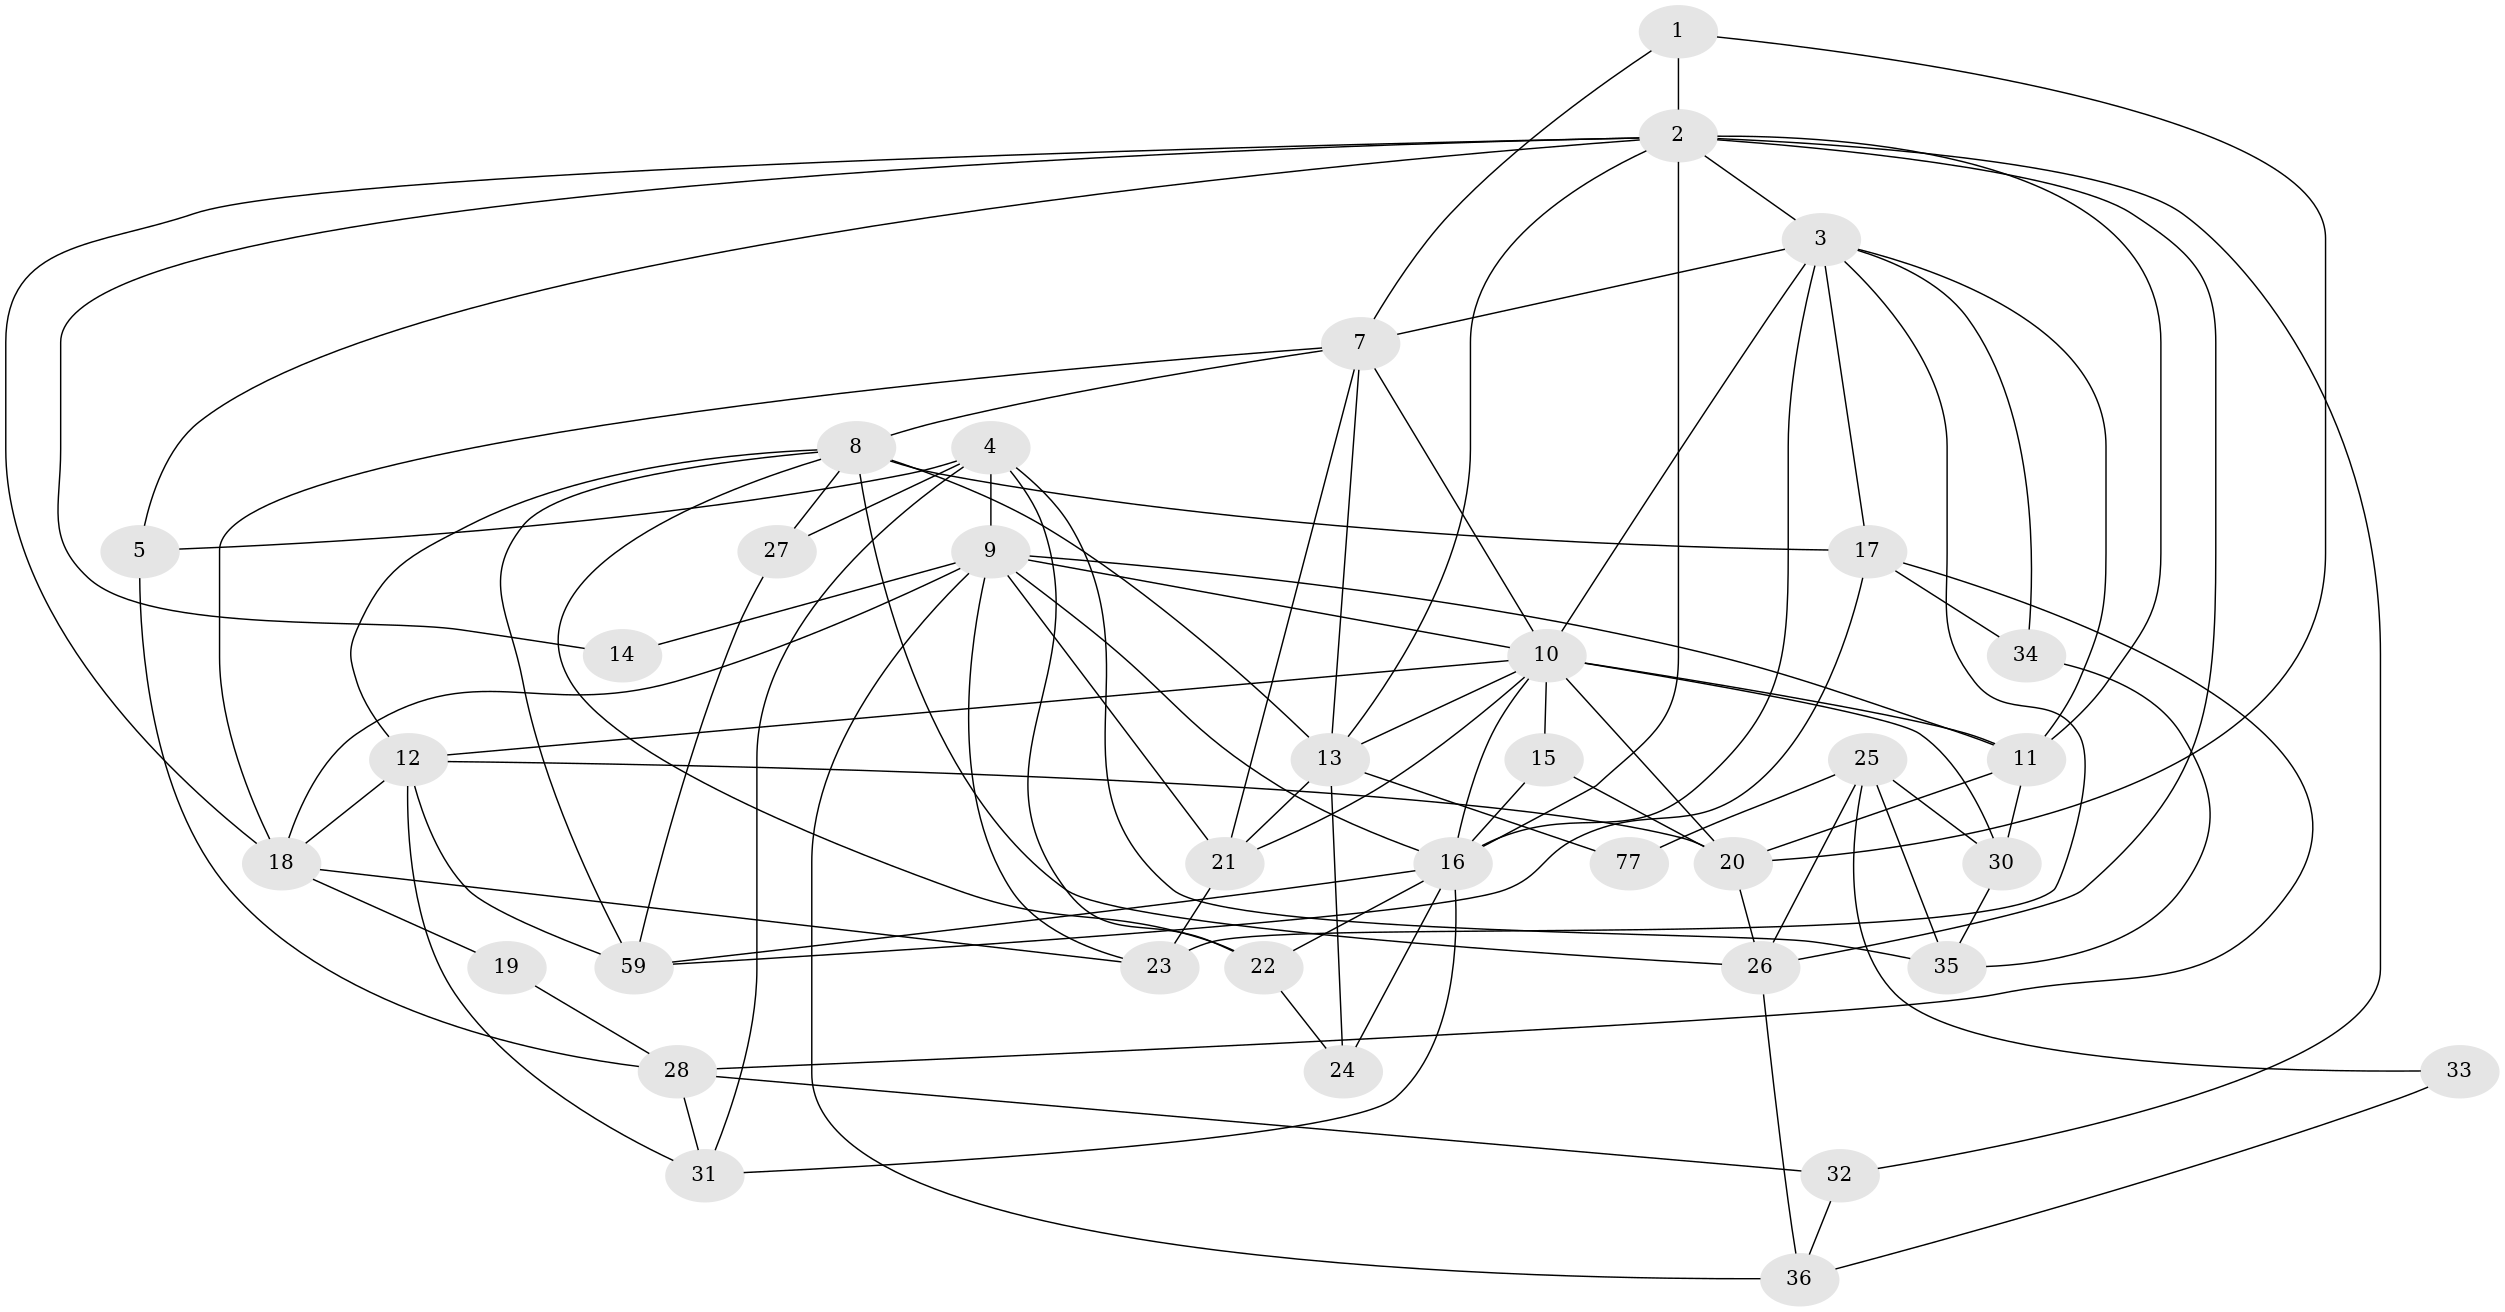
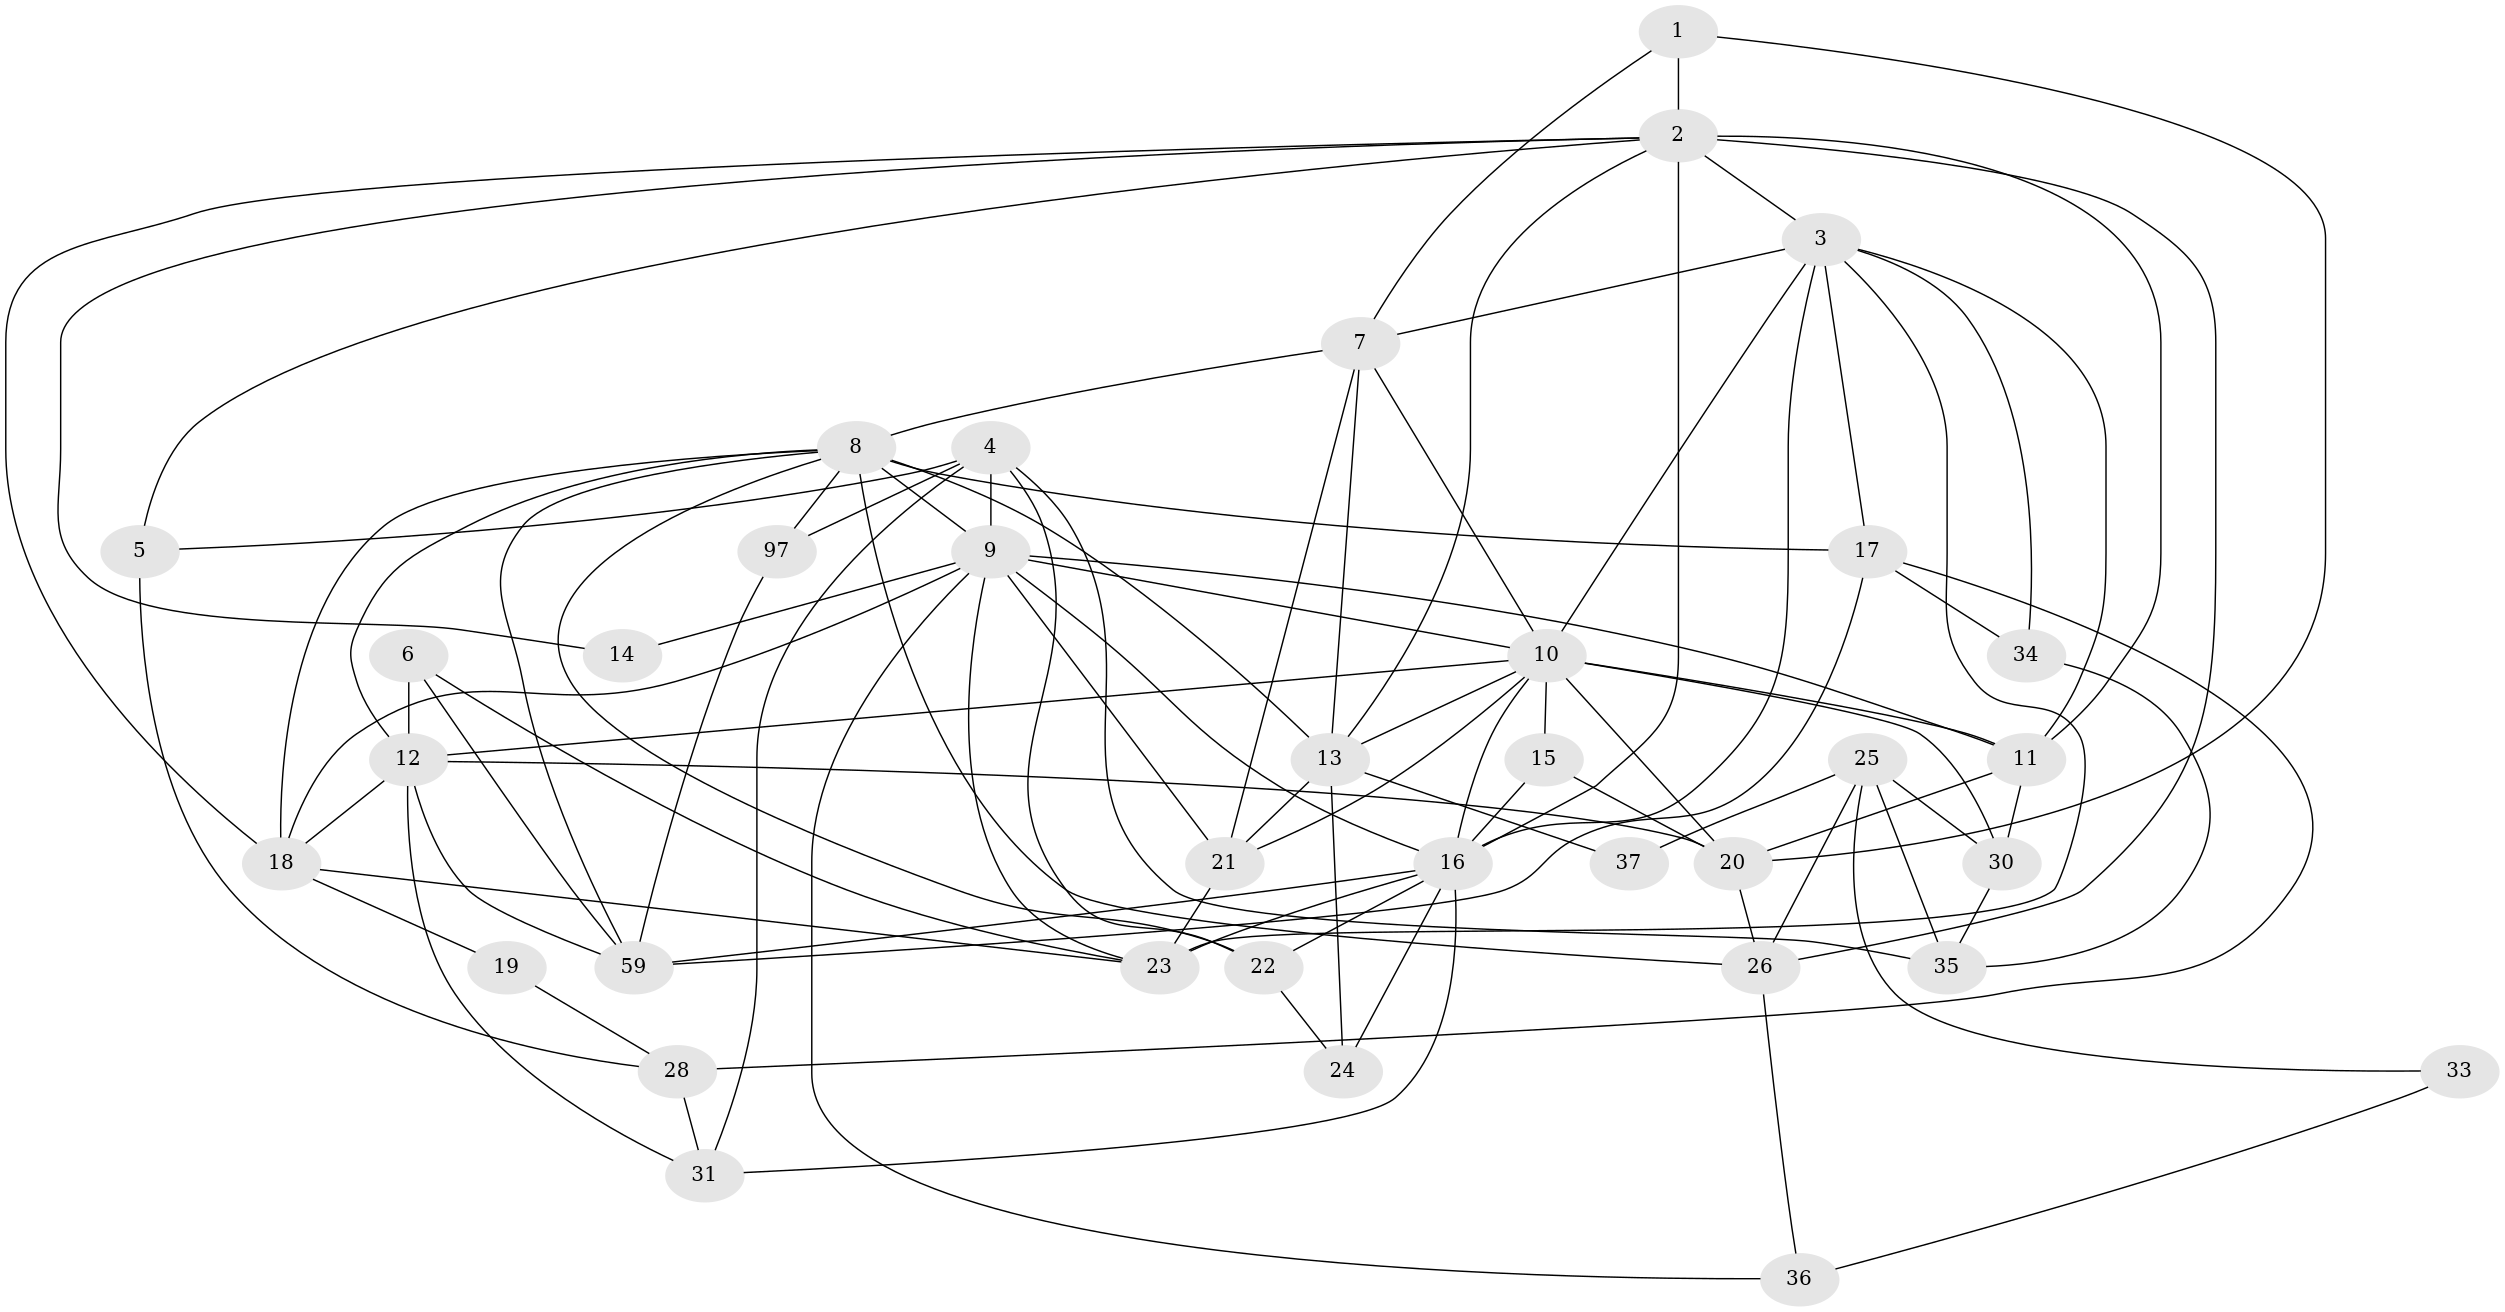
edge "7" -- "18": now "8" -- "18"
edge "8" -- "9": added
node "27": label "27" -> "97"
node "6": added
node "77": label "77" -> "37"
edge "16" -- "23": added
node "32": removed
